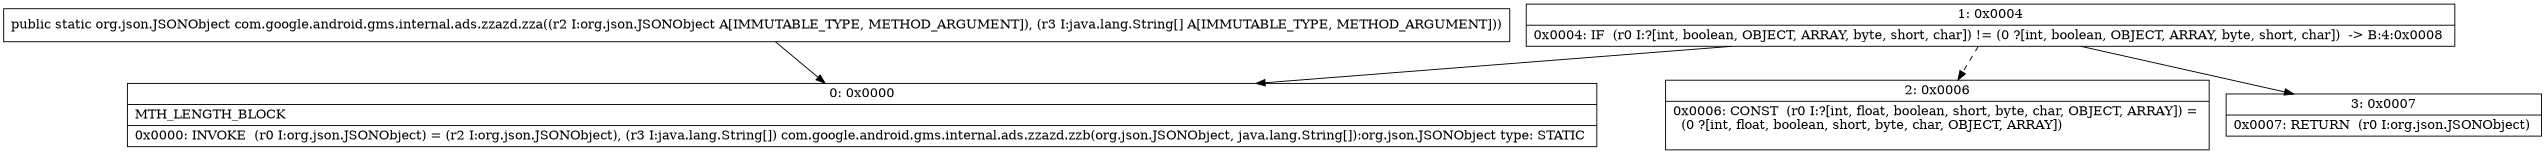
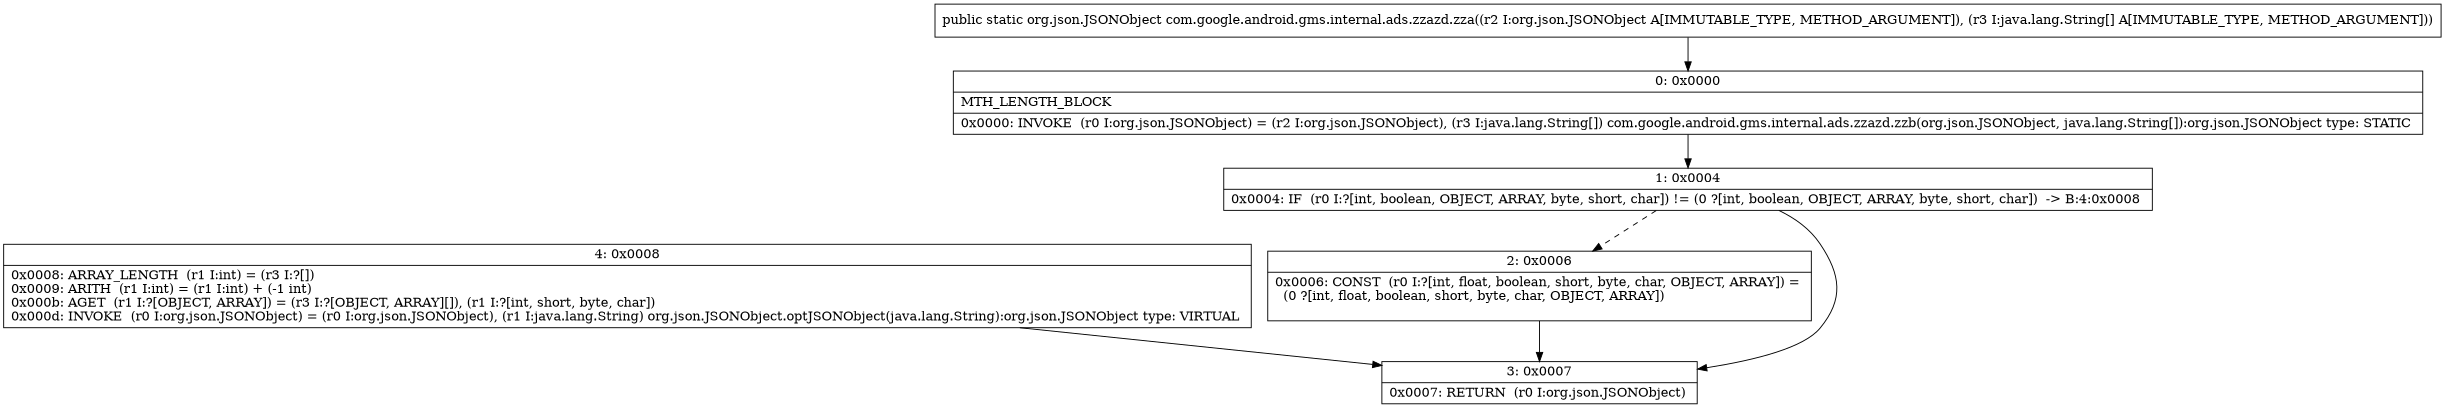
edge "1: 0x0004" -> "0: 0x0000": reversed
node "4: 0x0008": added
edge "2: 0x0006" -> "3: 0x0007": added
